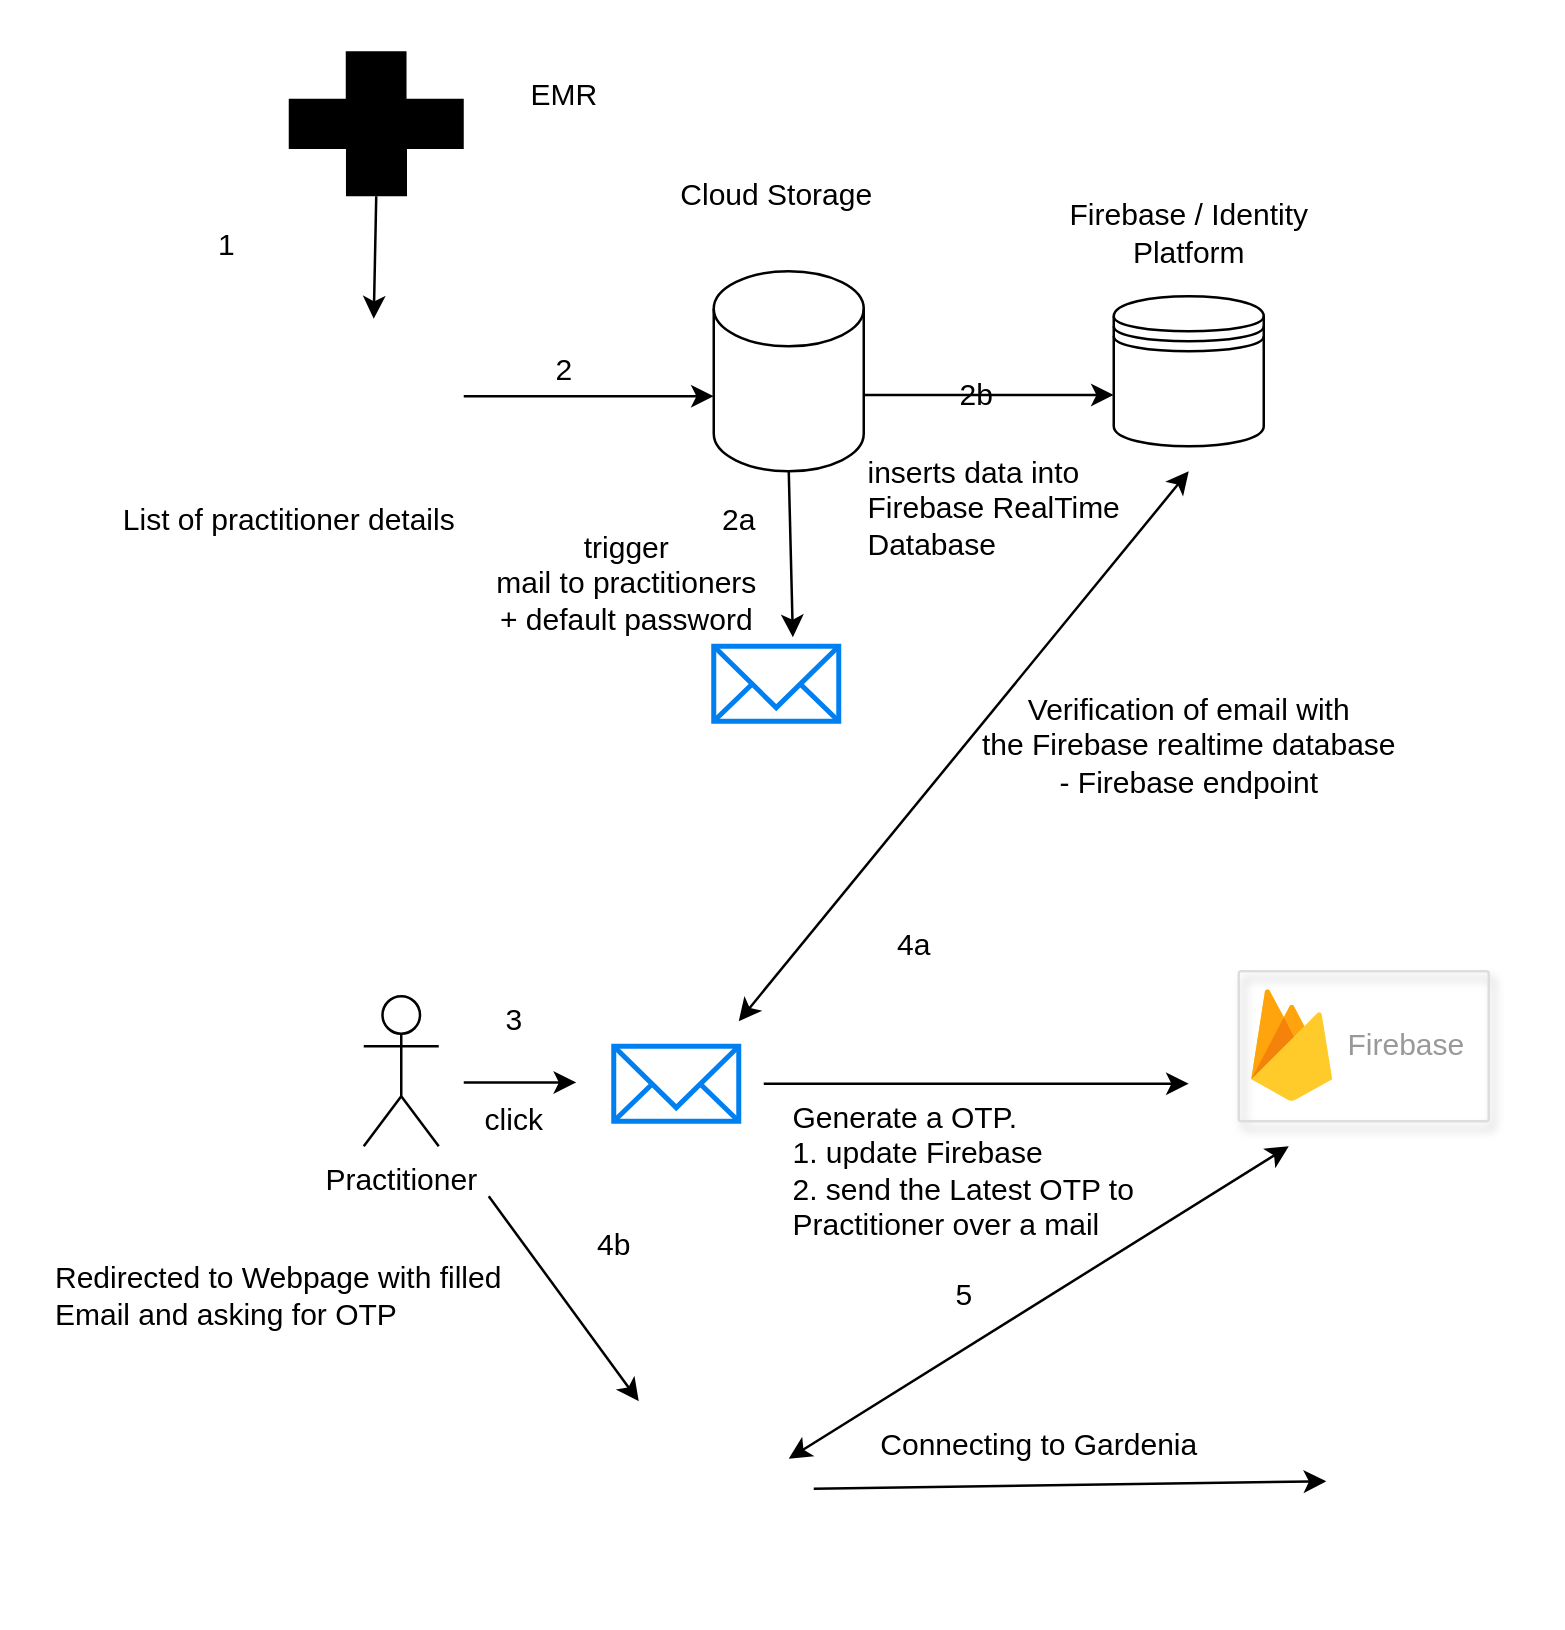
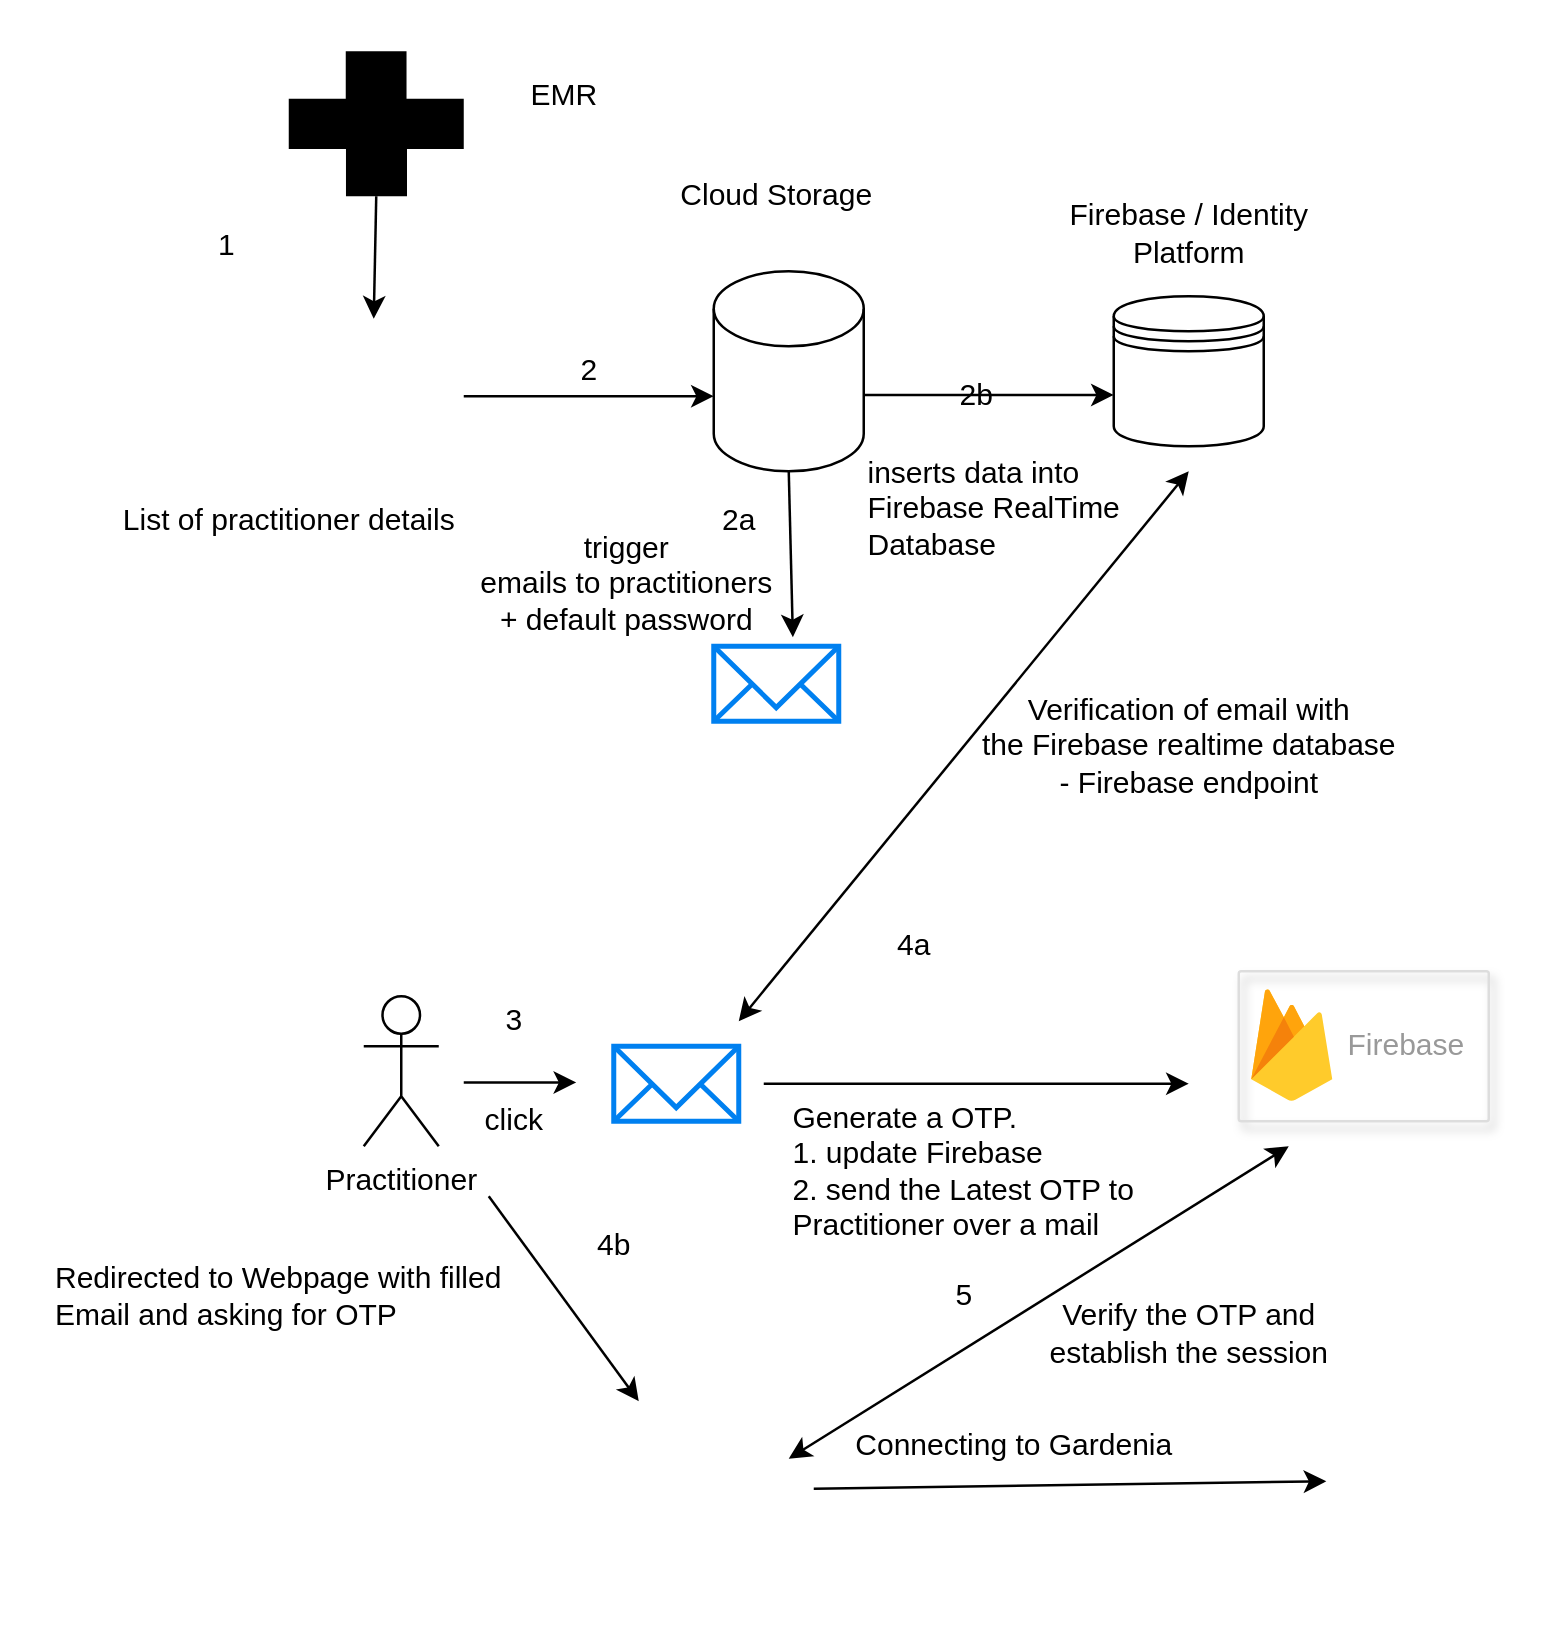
node "2": moved (564, 371) -> (589, 371)
node "trigger mail to practitioners + default password": label "trigger mail to practitioners + default password" -> "trigger emails to practitioners + default password"
node "Verify the OTP and establish the session": added
node "Connecting to Gardenia": moved (1039, 1446) -> (1014, 1446)
